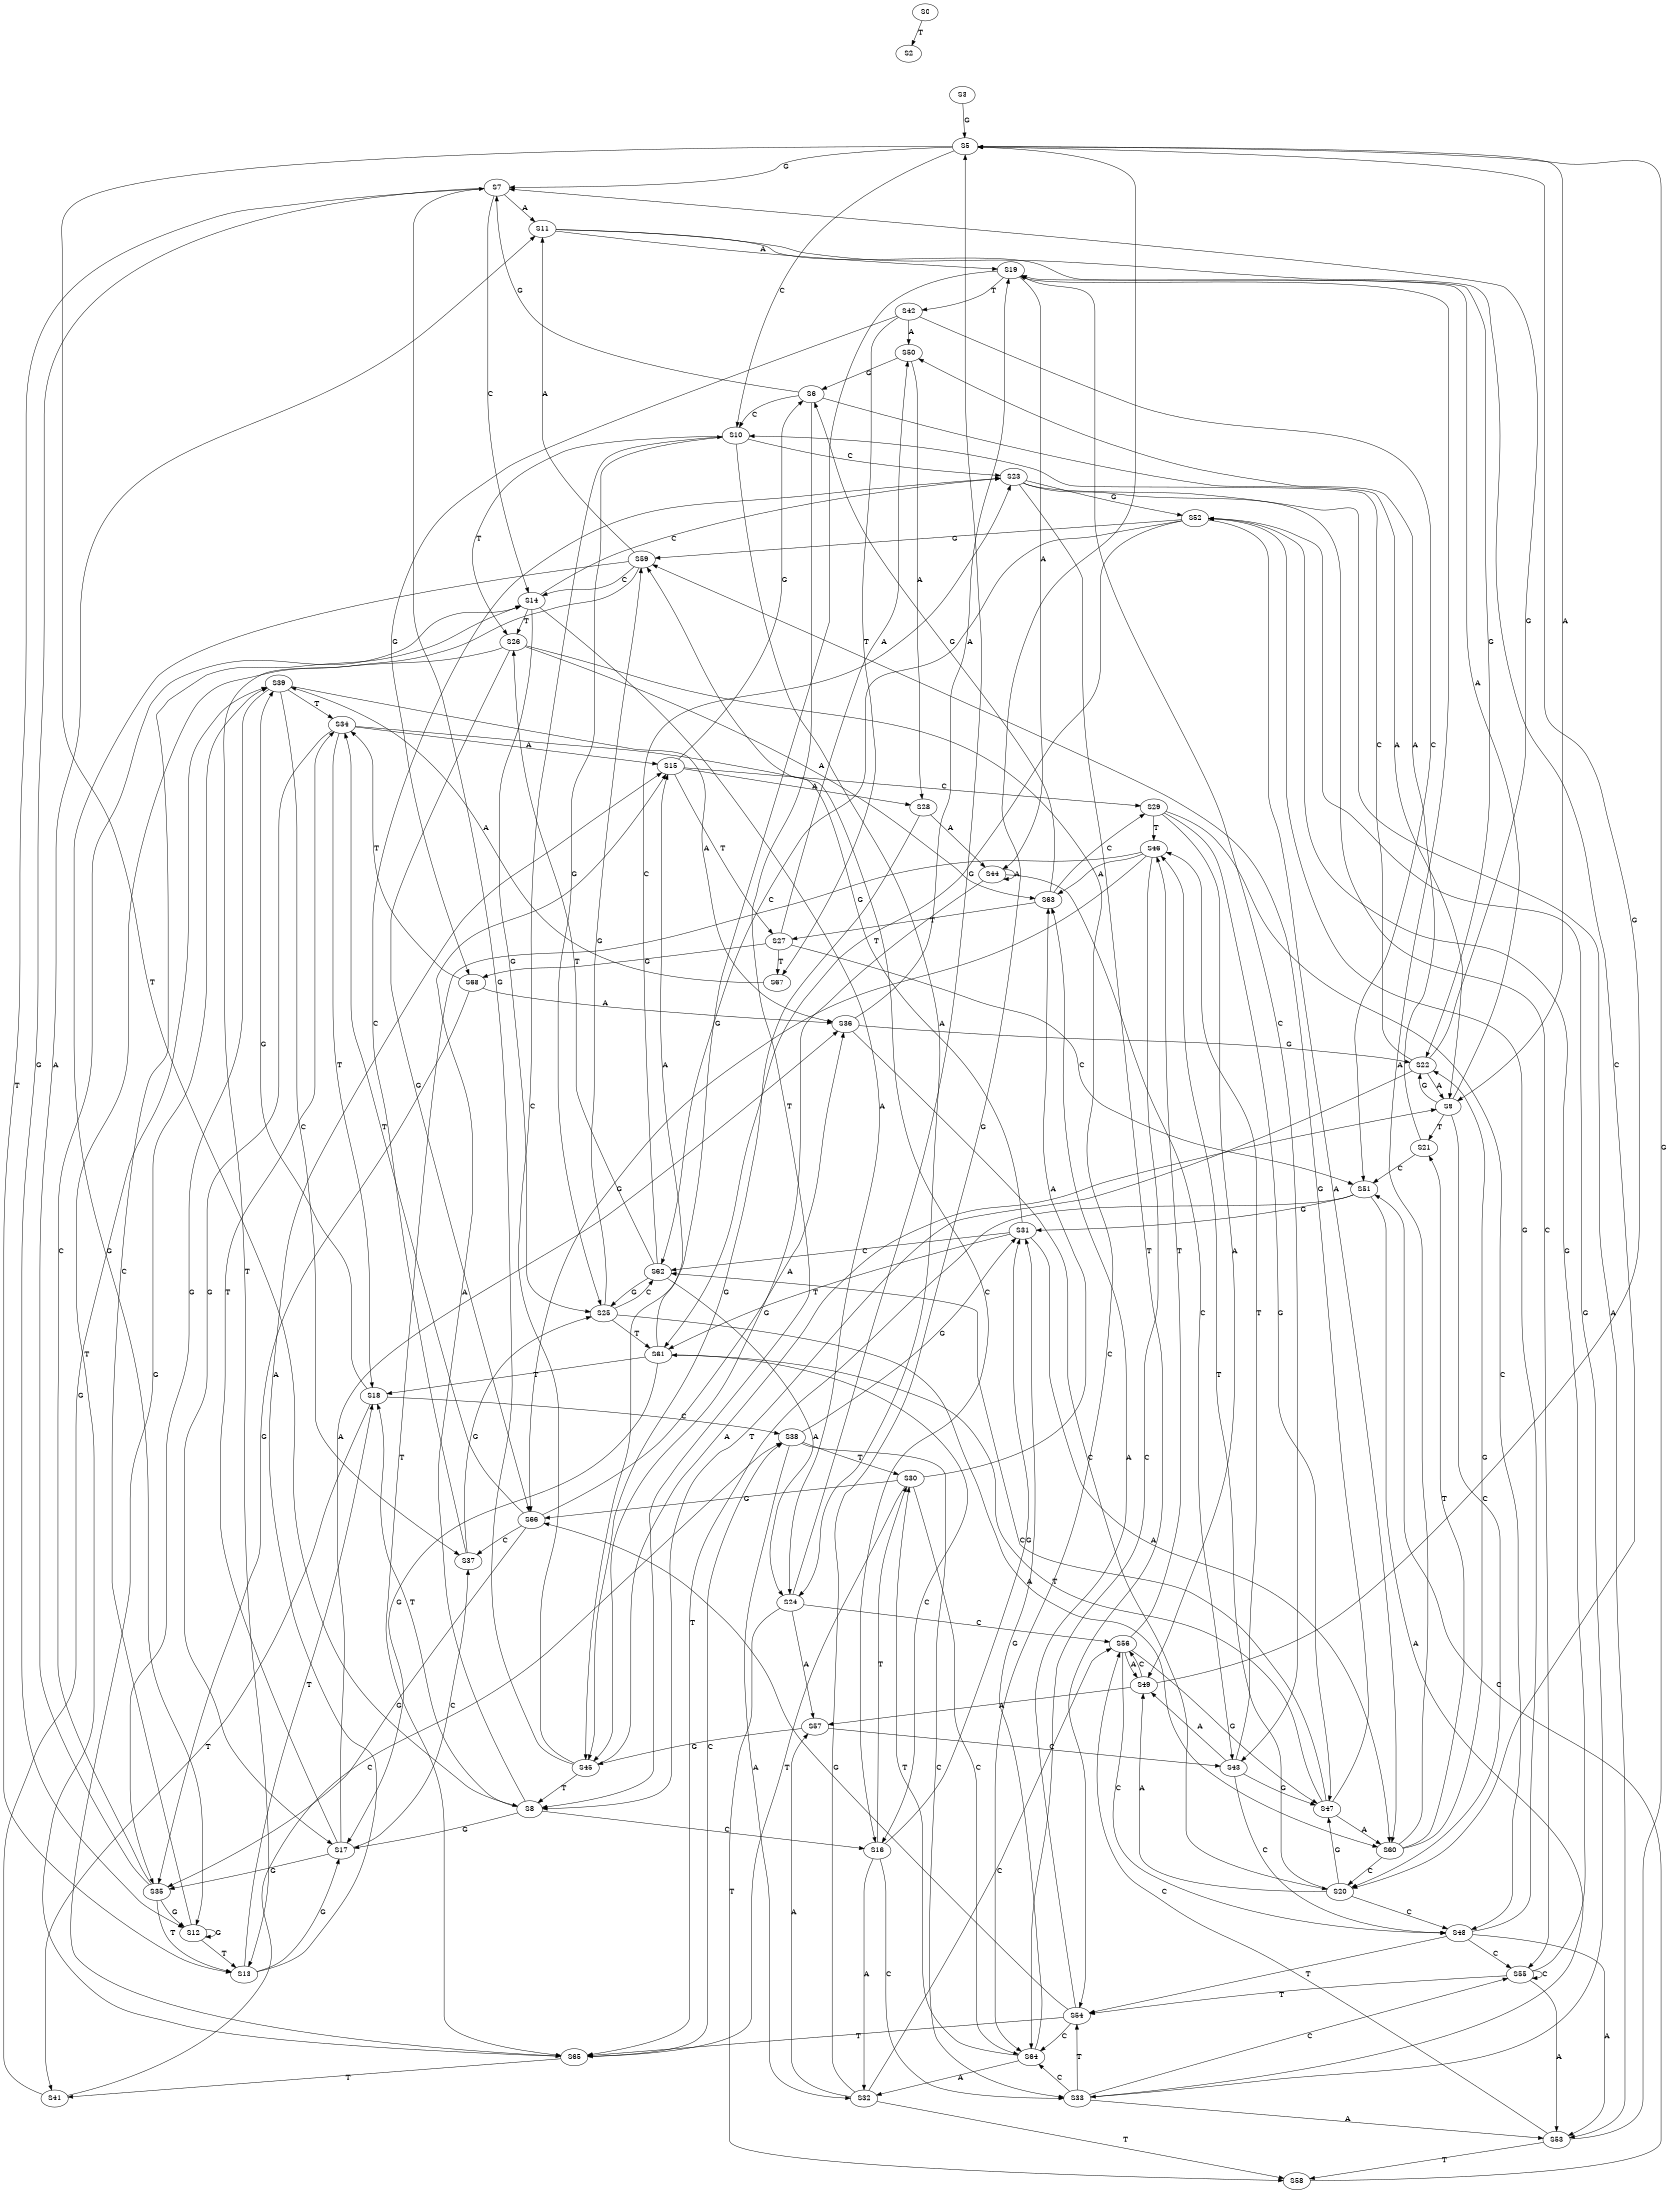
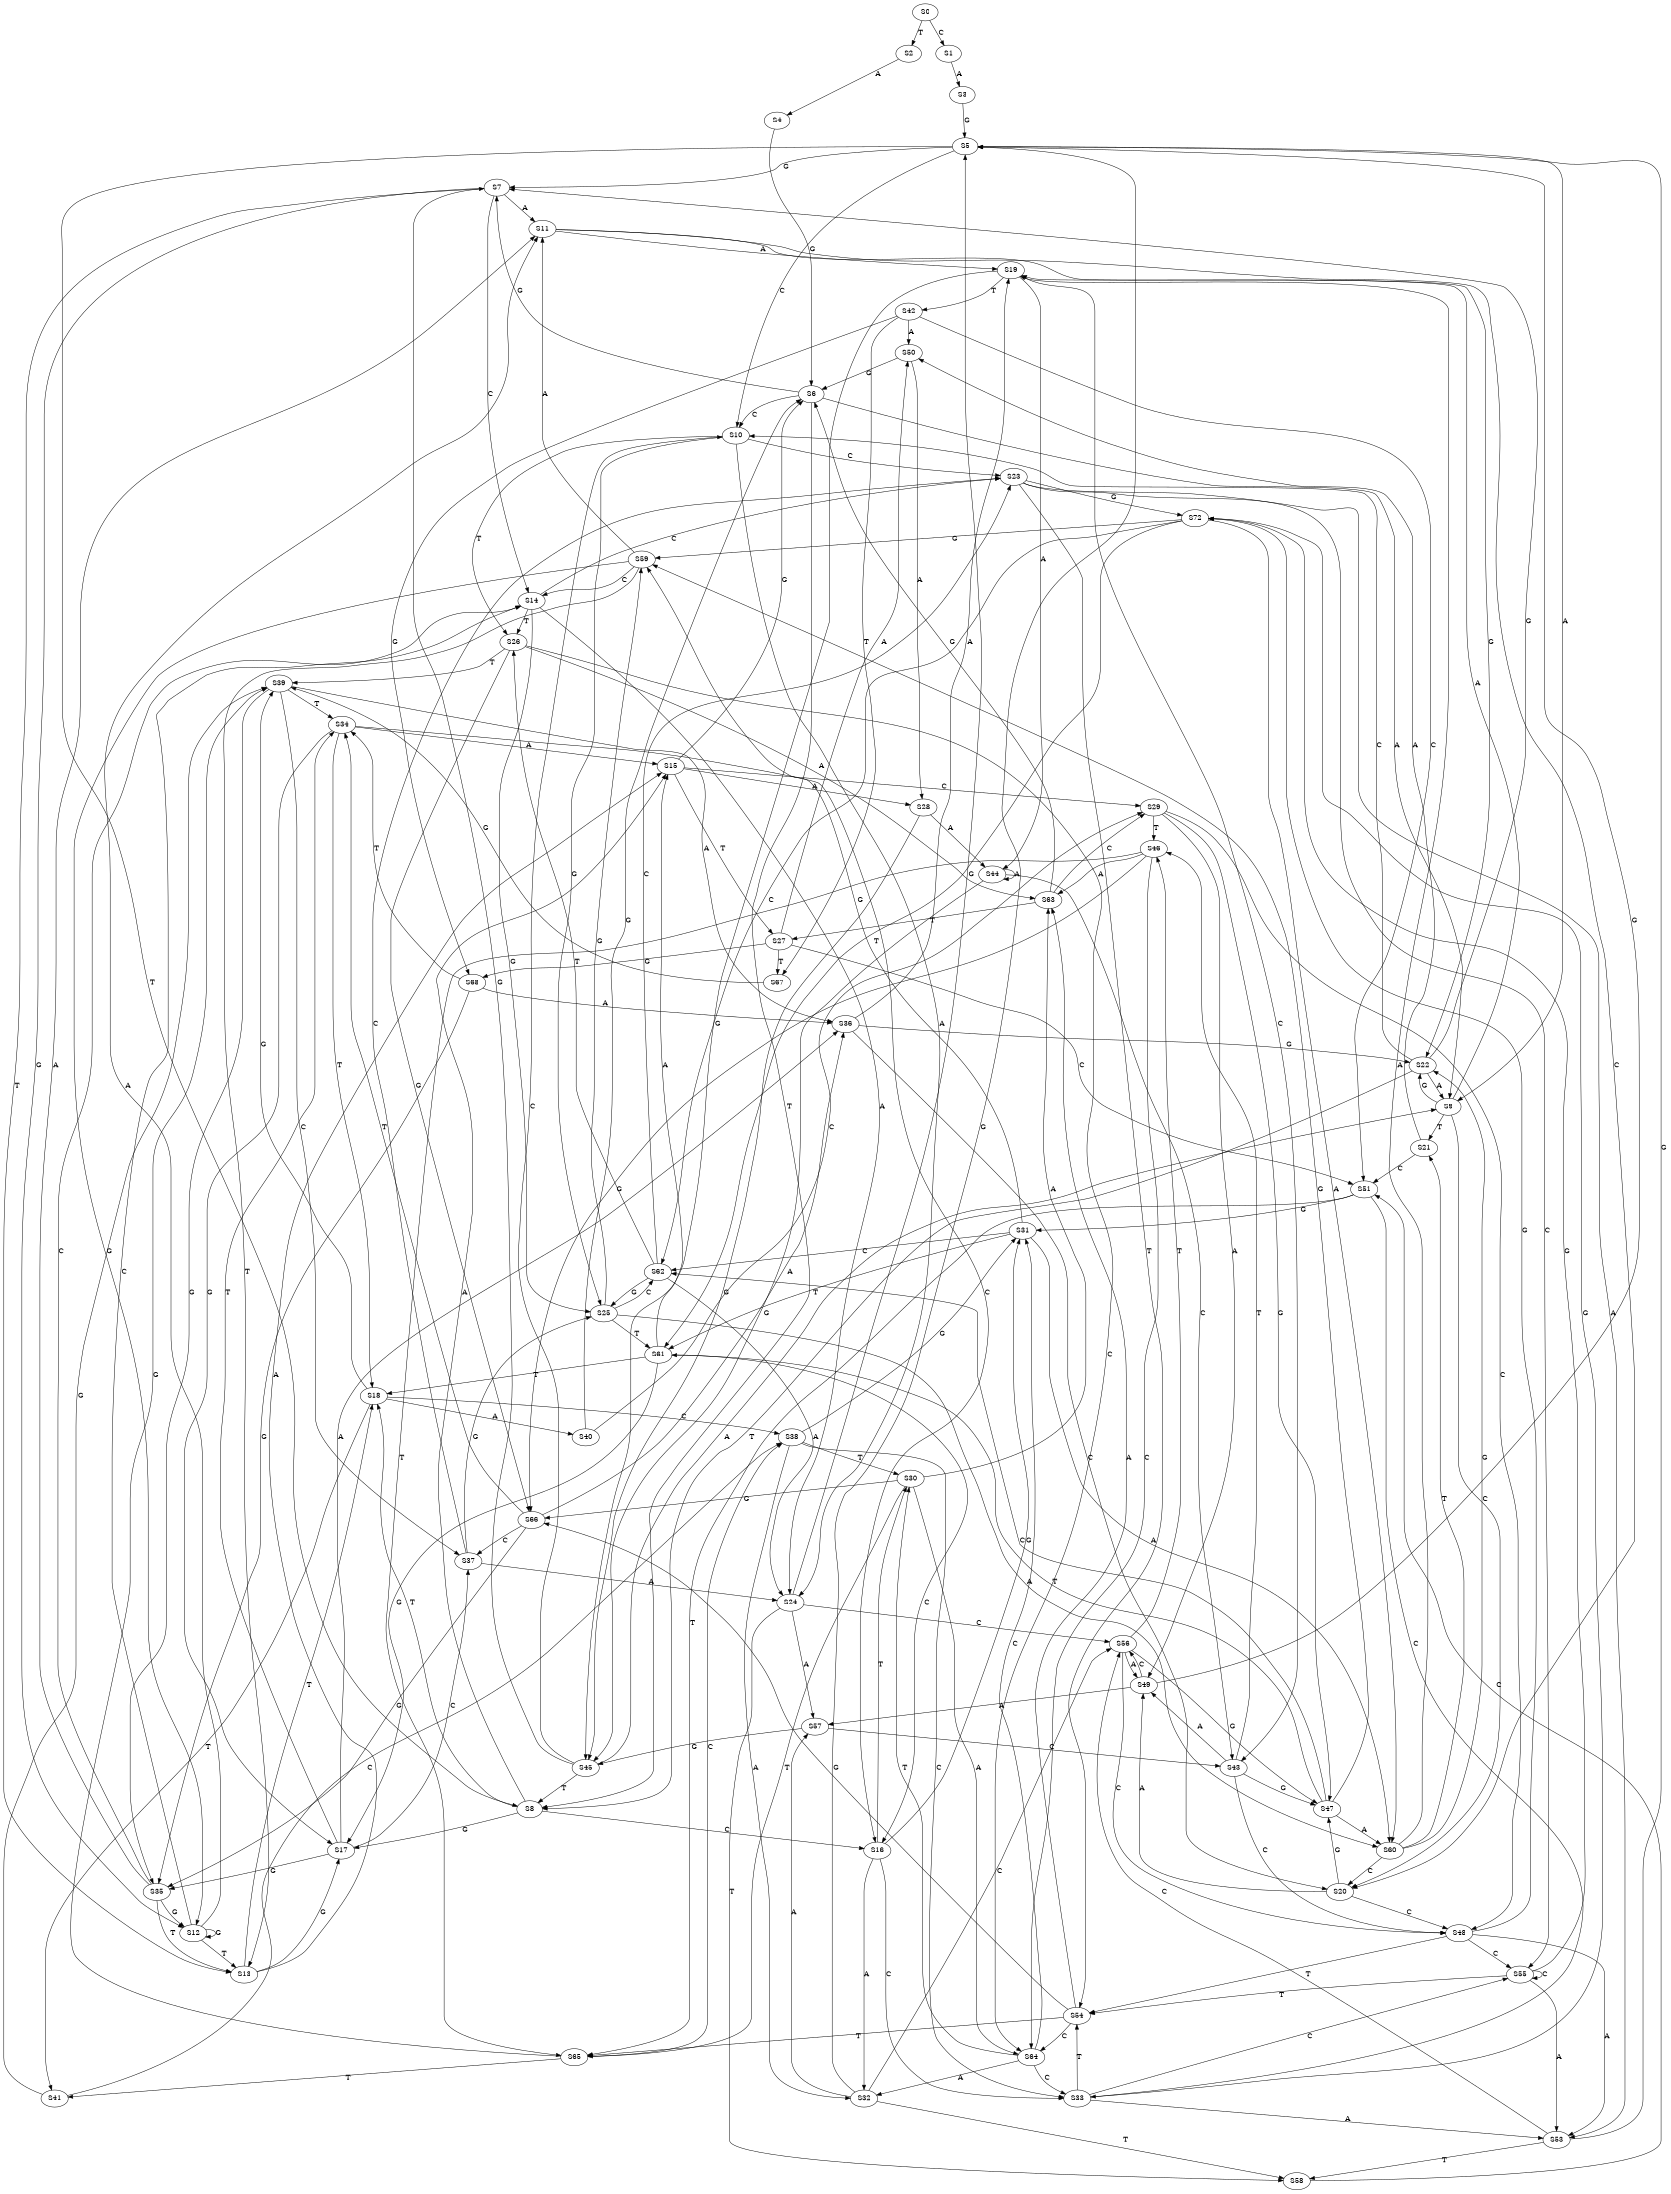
node "S1": added
node "S4": added
node "S52": label "S52" -> "S72"
edge "S67" -> "S39": label "A" -> "G"
edge "S12" -> "S11": added, label "A"
edge "S20" -> "S46": removed, label "T"
edge "S26" -> "S65": now "S26" -> "S39"
node "S40": added
edge "S37" -> "S24": added, label "A"
edge "S64" -> "S31": label "G" -> "C"
edge "S51" -> "S33": label "A" -> "C"
edge "S30" -> "S64": label "C" -> "A"
edge "S33" -> "S64": reversed
